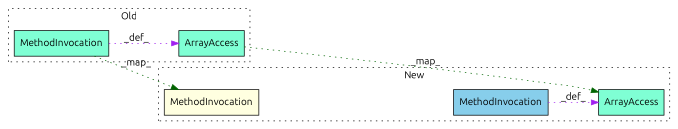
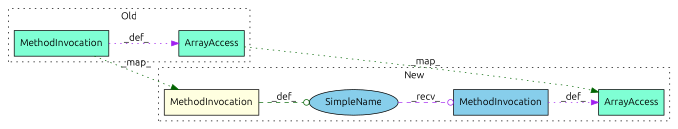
node "SimpleName": added
